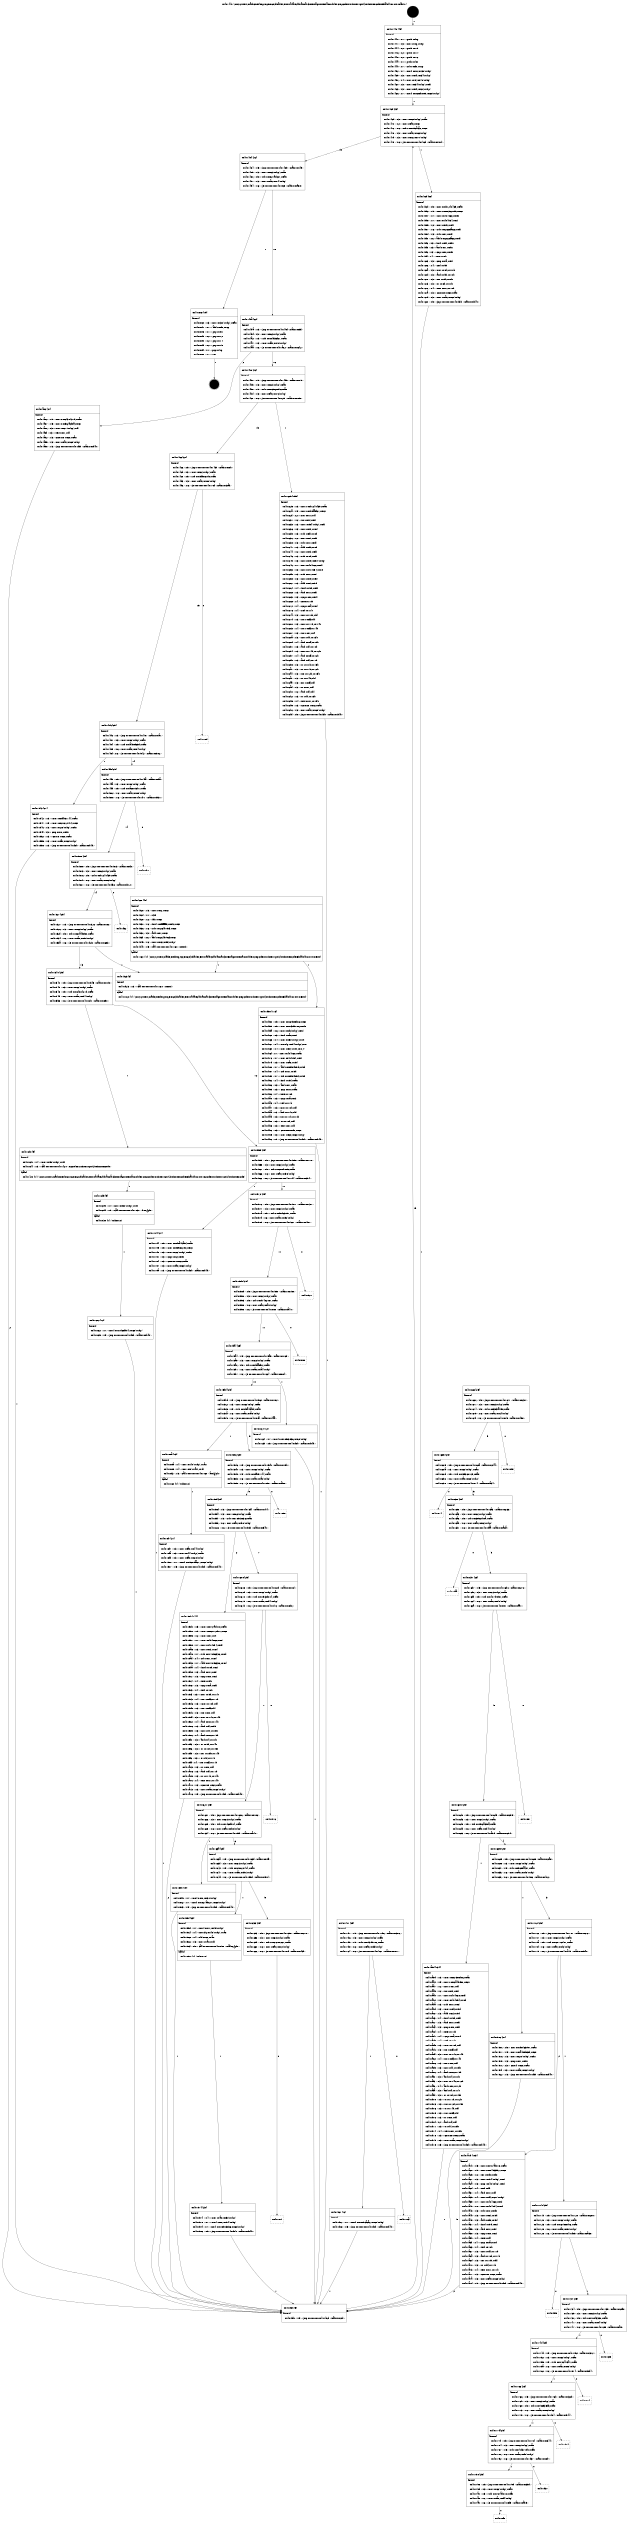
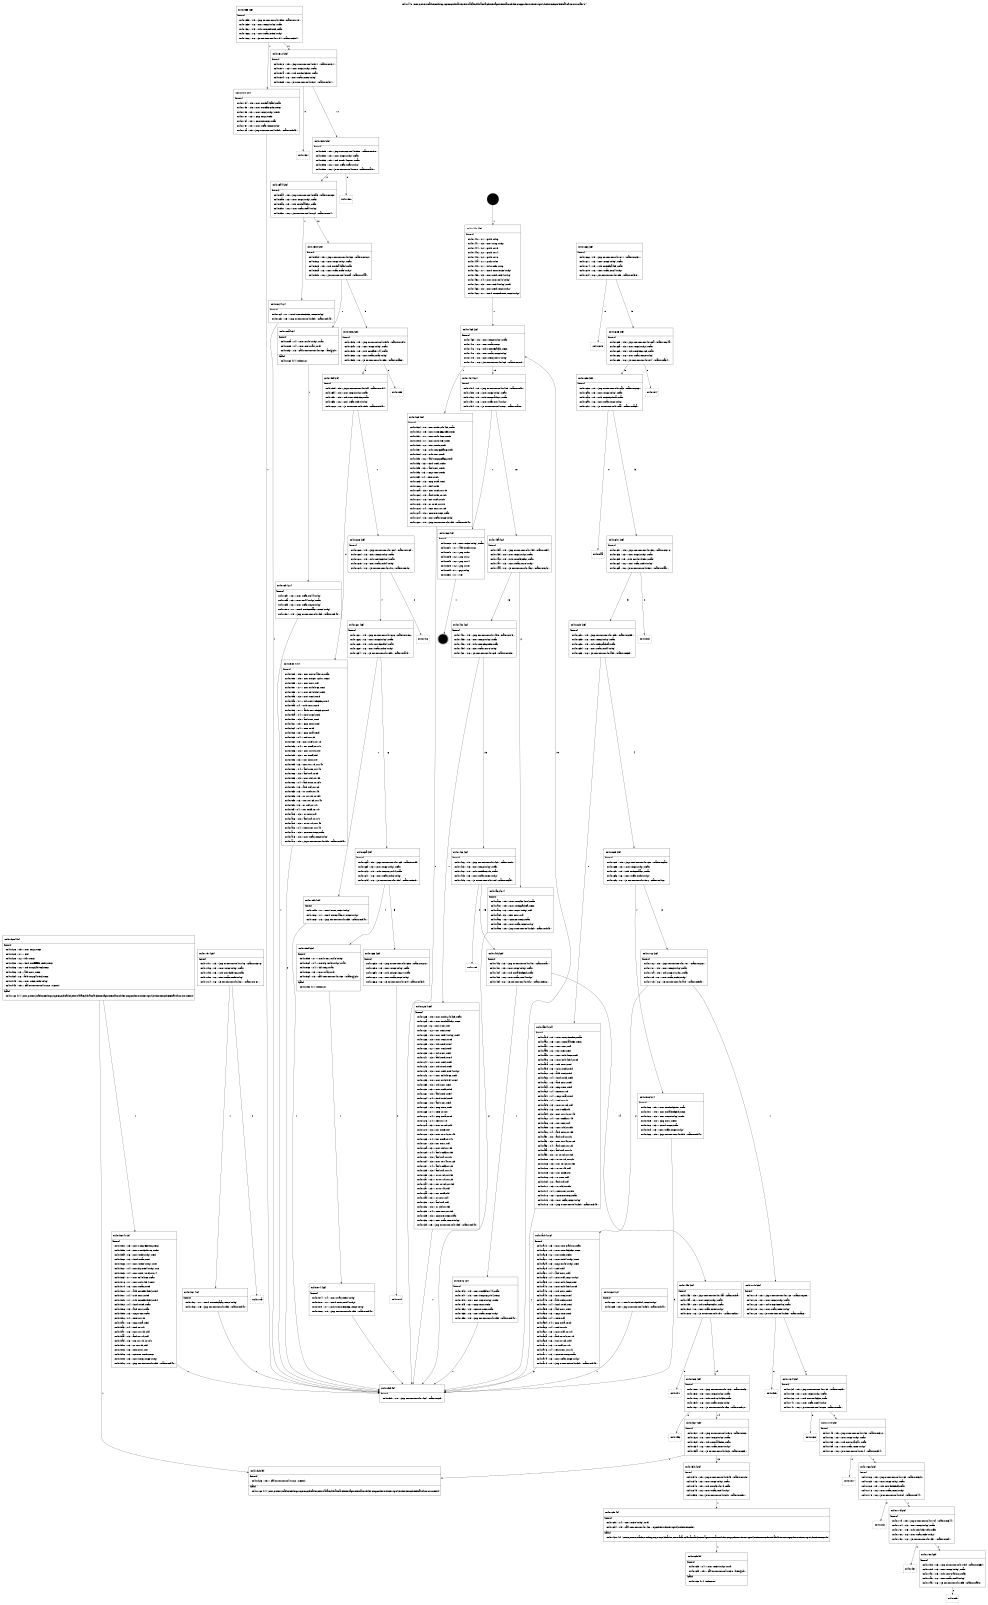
edge "0x401540 [25]" -> "0x401559 [25]": removed, label "12"
edge "0x401cd9 [9]" -> "0x401ce2 [12]": removed, label "1"
